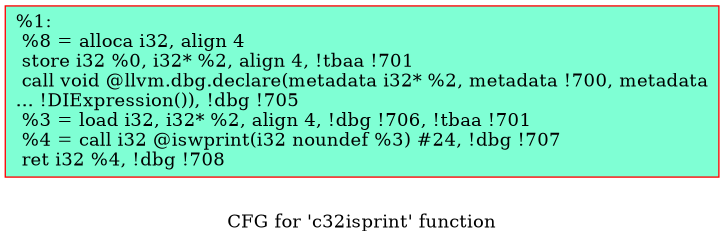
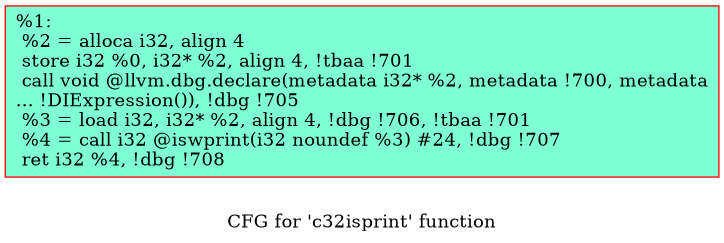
node "%1:": text "%8 = alloca i32, align 4" -> "%2 = alloca i32, align 4"
